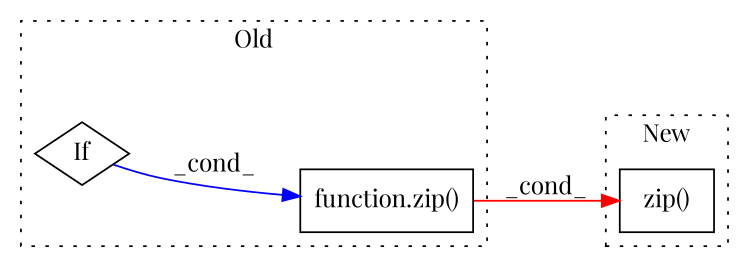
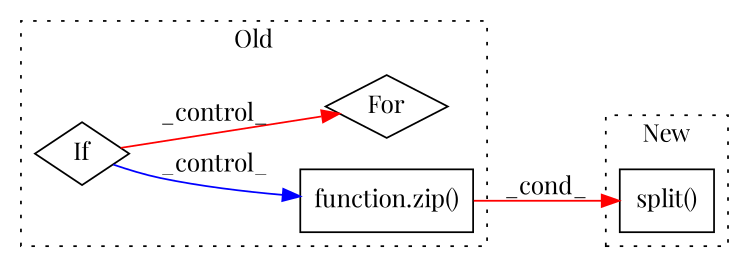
node "For": added
edge "If" -> "function.zip()": label "_cond_" -> "_control_"
node "zip()": label "zip()" -> "split()"
